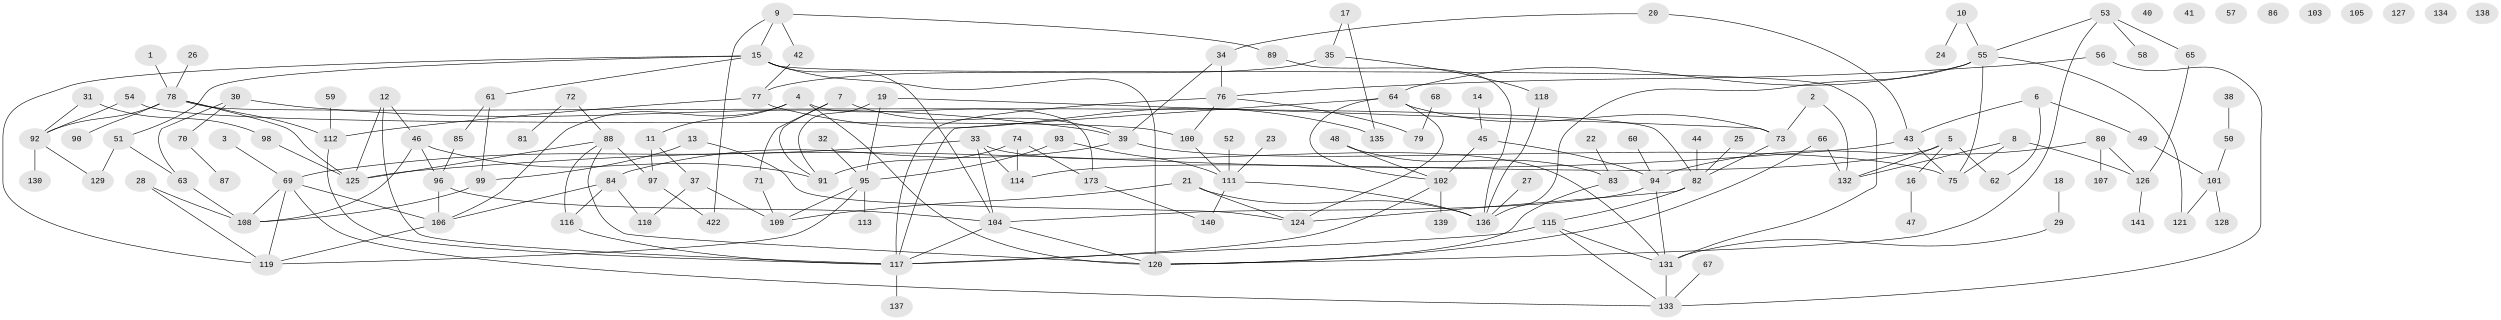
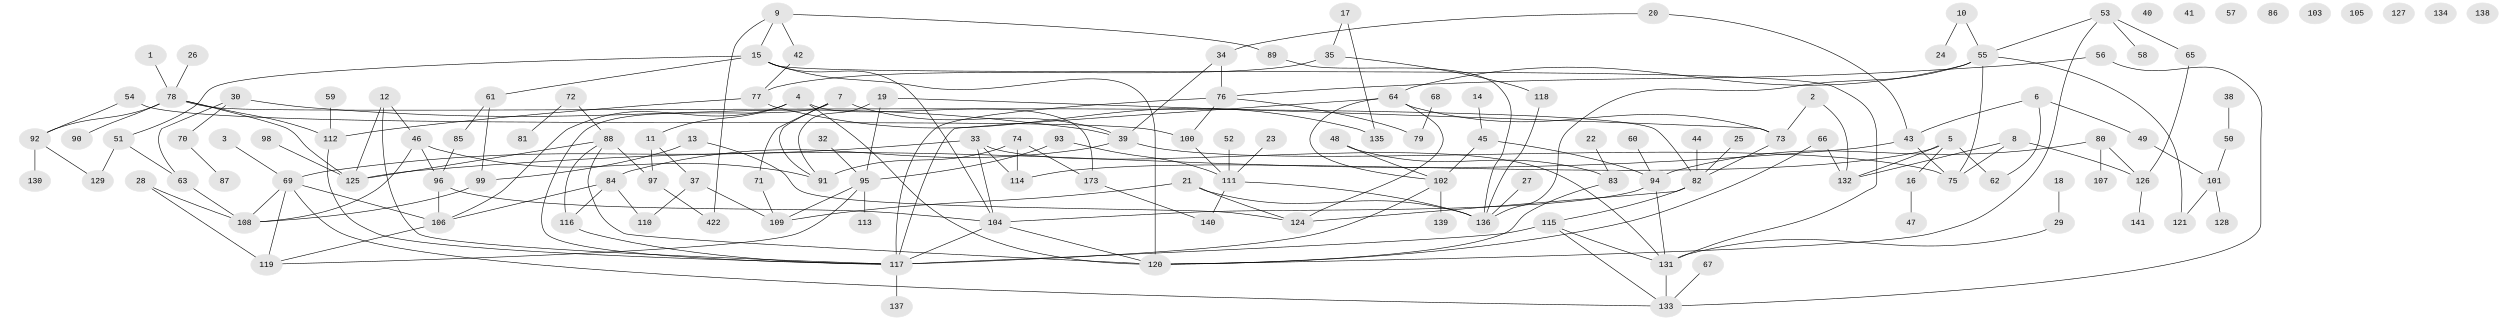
edge "15" -- "119": removed
node "31": removed
edge "7" -- "117": added
